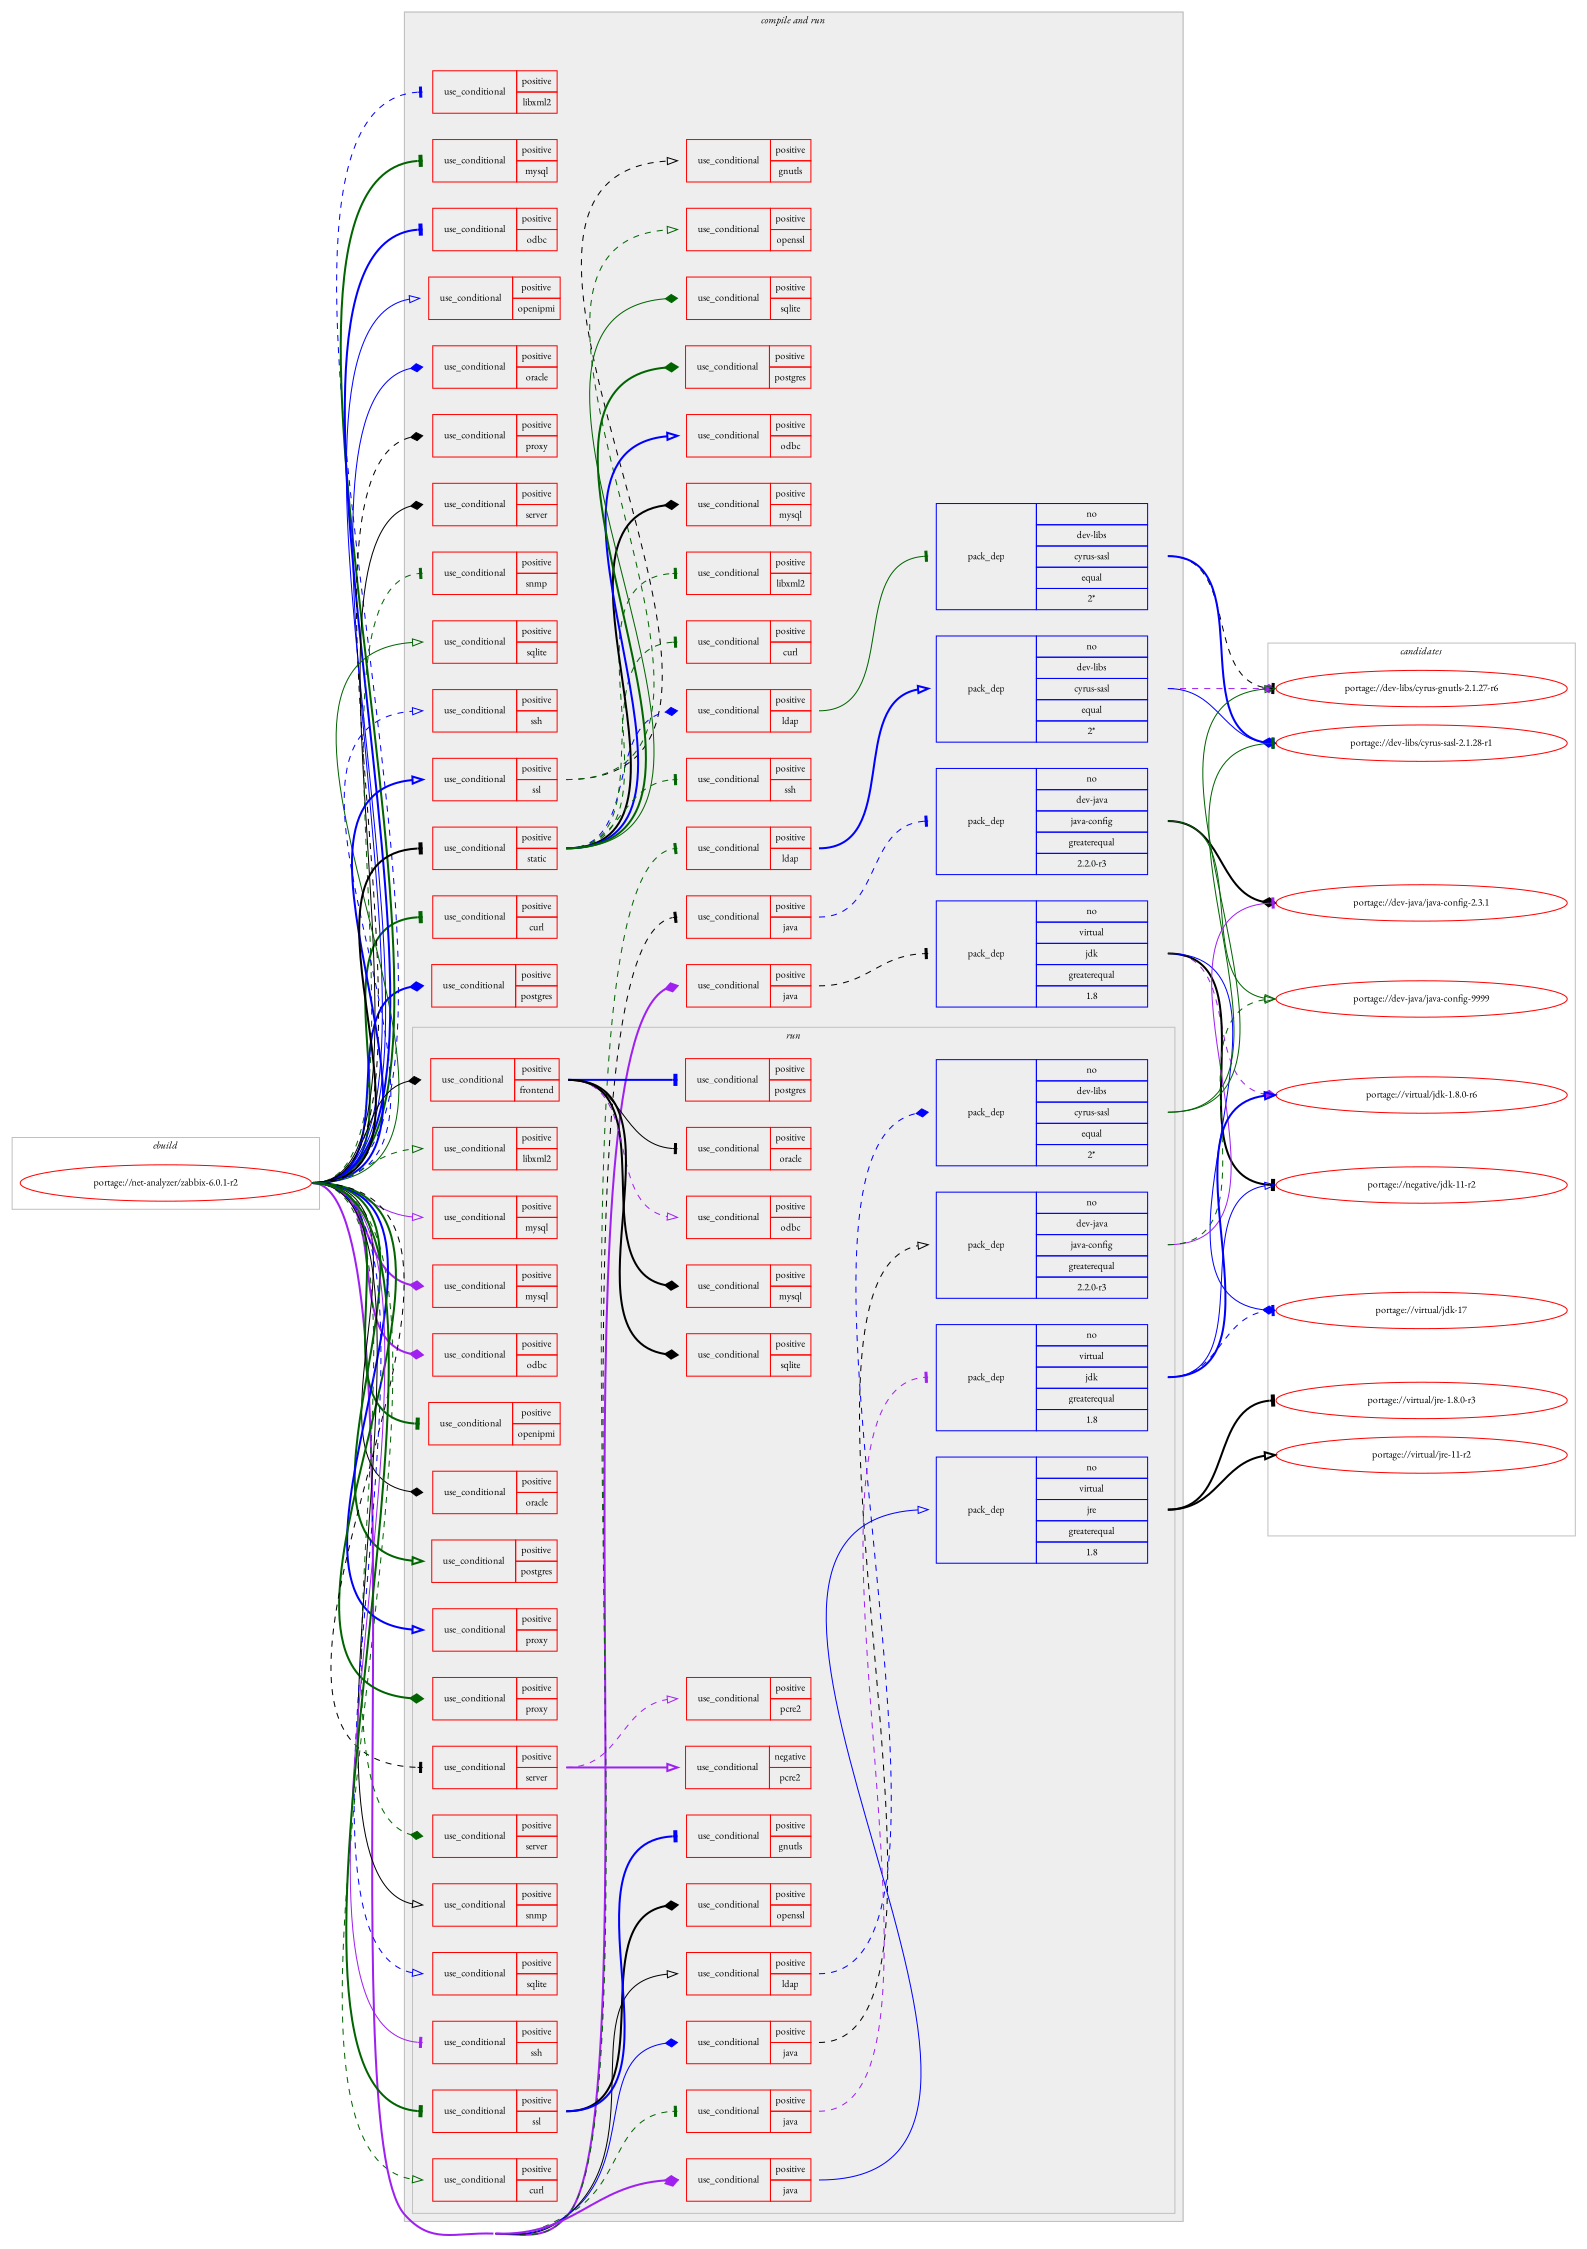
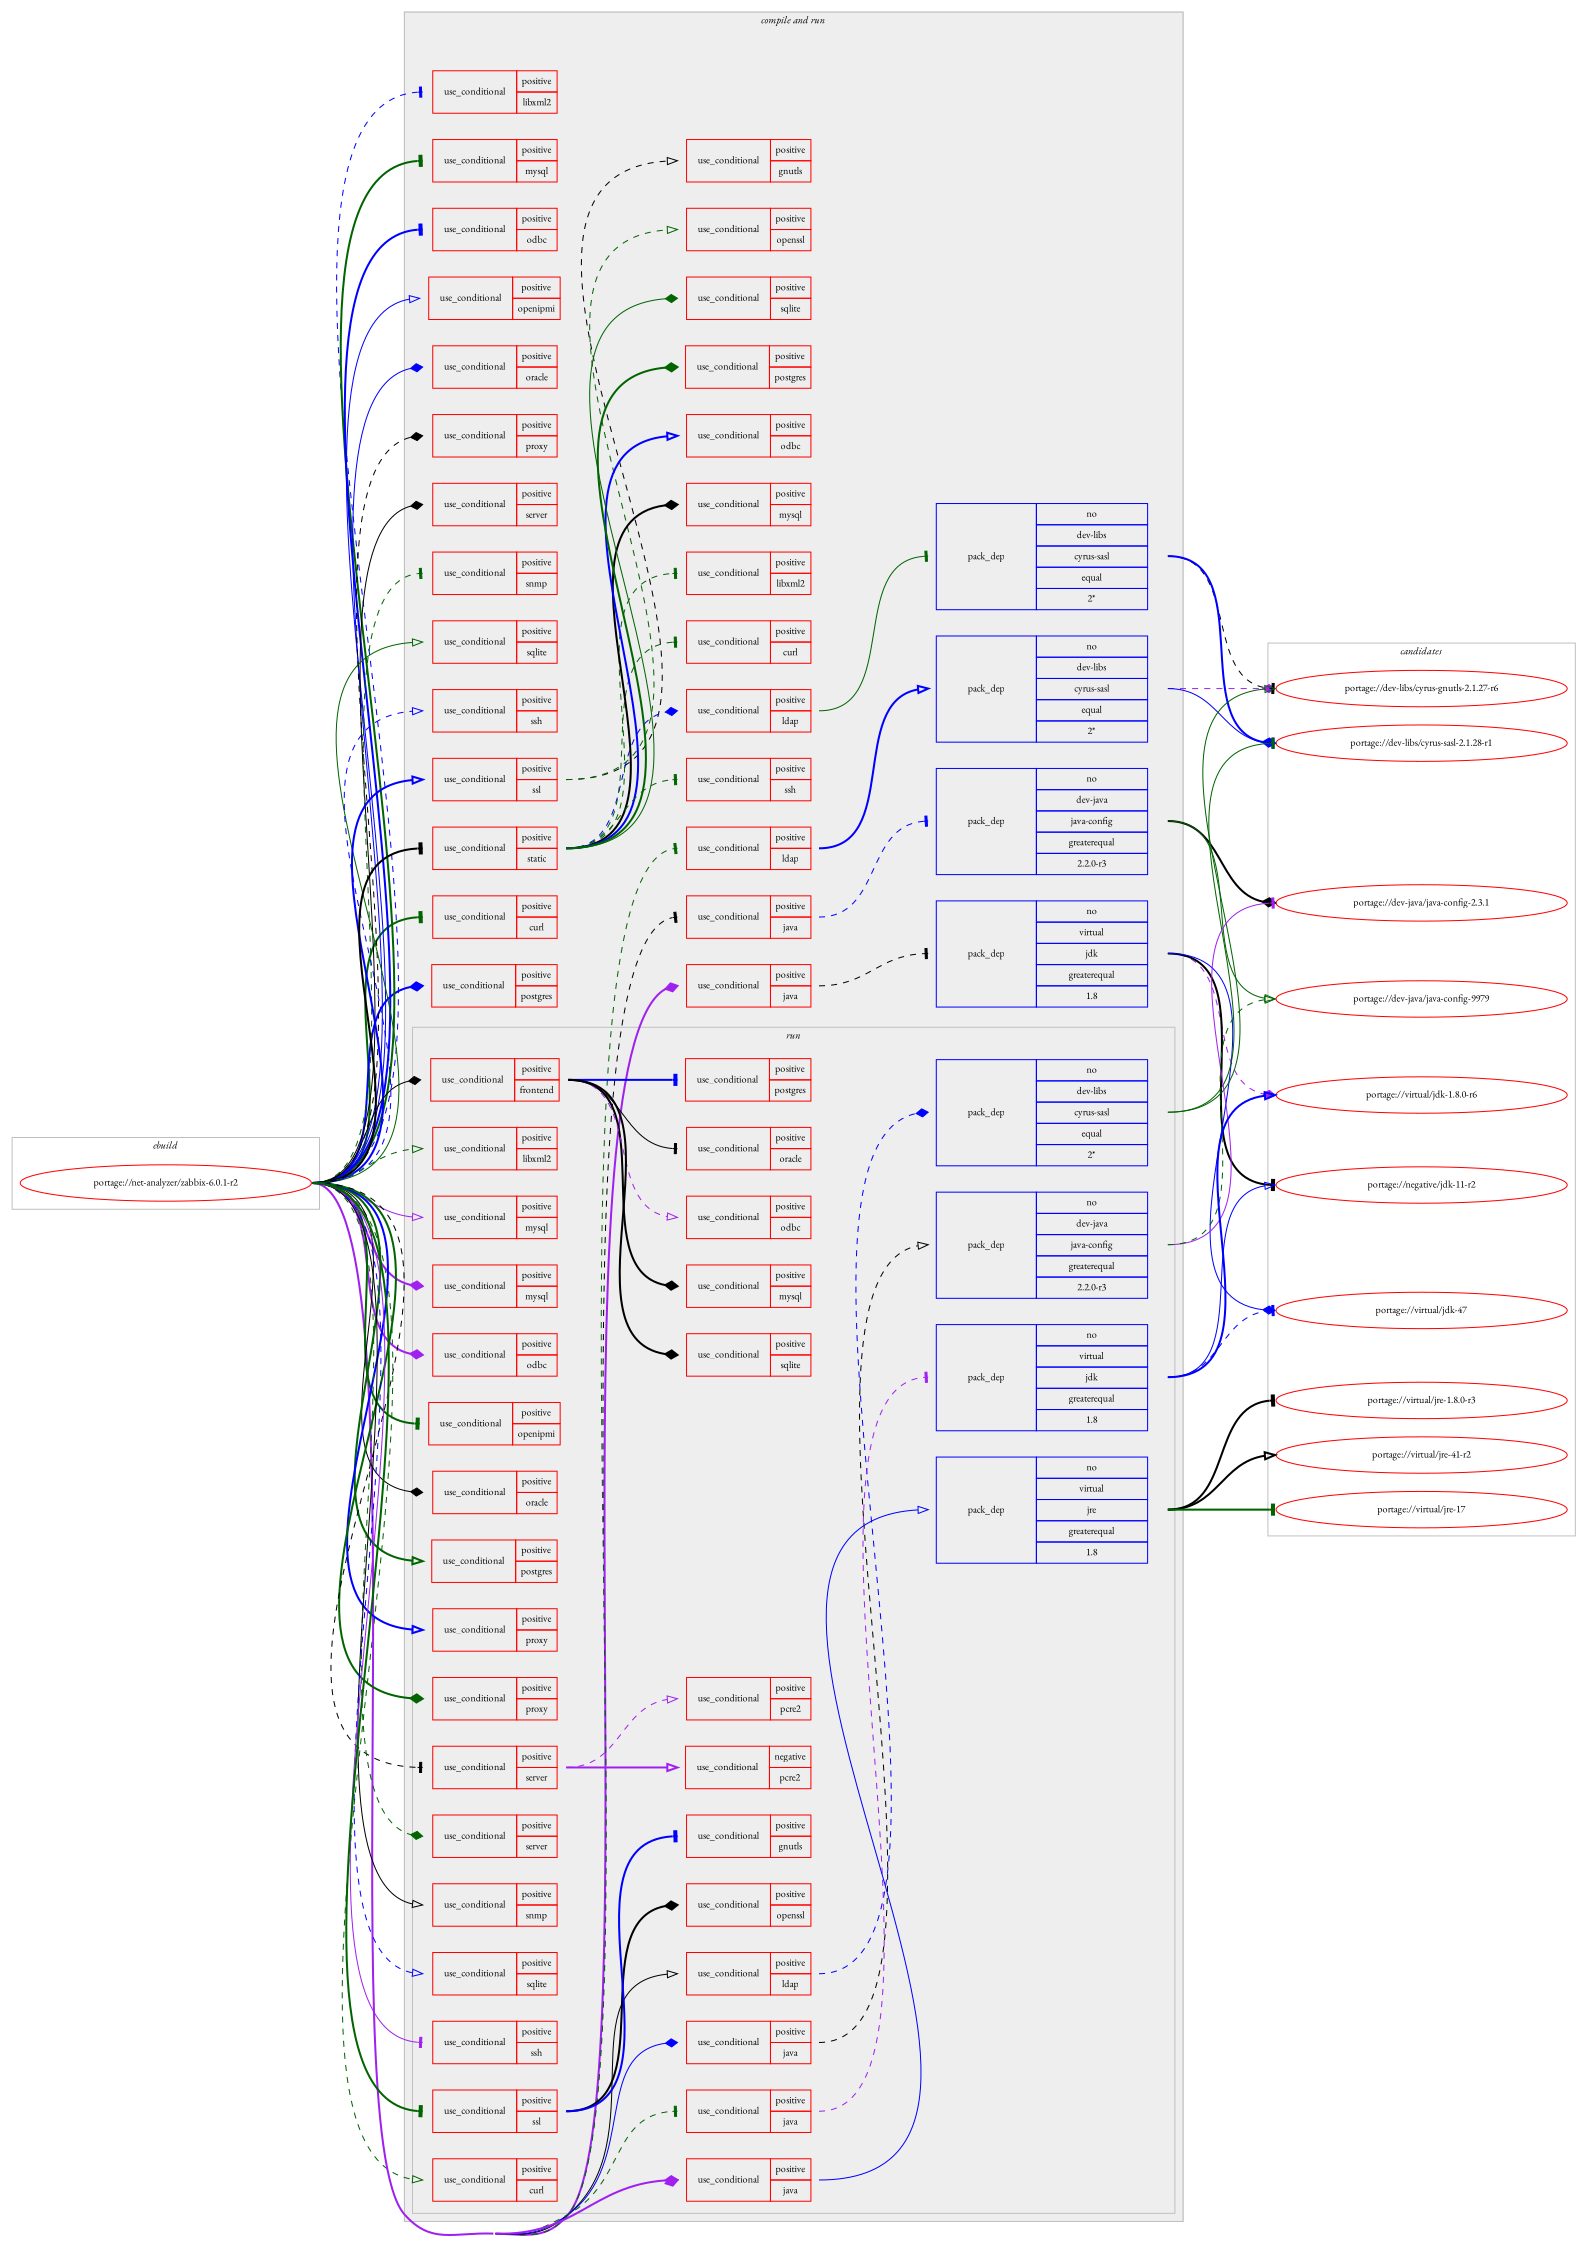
node "portage://dev-java/java-config-9999": label "portage://dev-java/java-config-9999" -> "portage://dev-java/java-config-9979"
node "portage://virtual/jdk-17": label "portage://virtual/jdk-17" -> "portage://virtual/jdk-47"
node "portage://virtual/jre-11-r2": label "portage://virtual/jre-11-r2" -> "portage://virtual/jre-41-r2"
node "portage://virtual/jre-17": added
